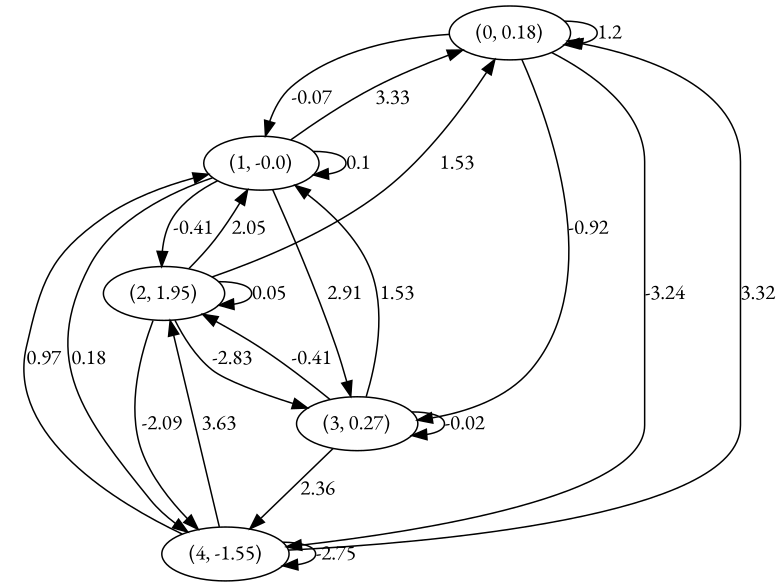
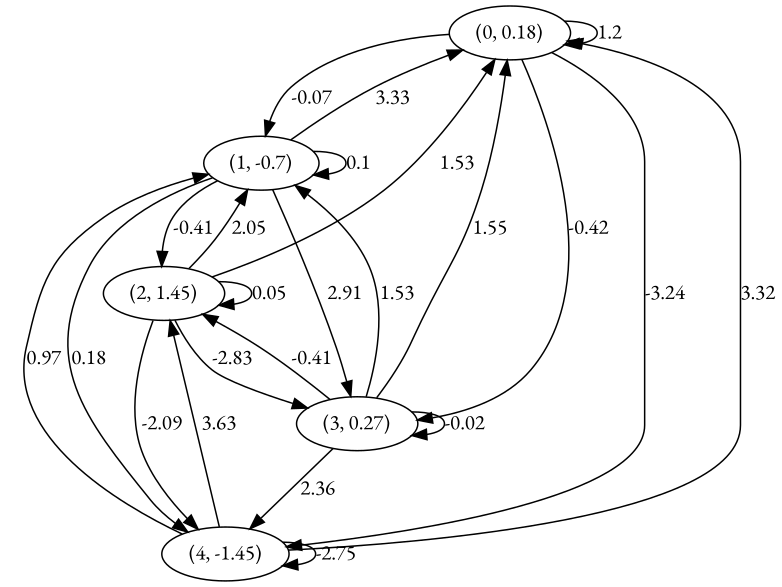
node "(1, -0.0)": label "(1, -0.0)" -> "(1, -0.7)"
edge "(0, 0.18)" -> "(3, 0.27)": label "-0.92" -> "-0.42"
edge "(3, 0.27)" -> "(0, 0.18)": added, label "1.55"
node "(2, 1.95)": label "(2, 1.95)" -> "(2, 1.45)"
node "(4, -1.55)": label "(4, -1.55)" -> "(4, -1.45)"
